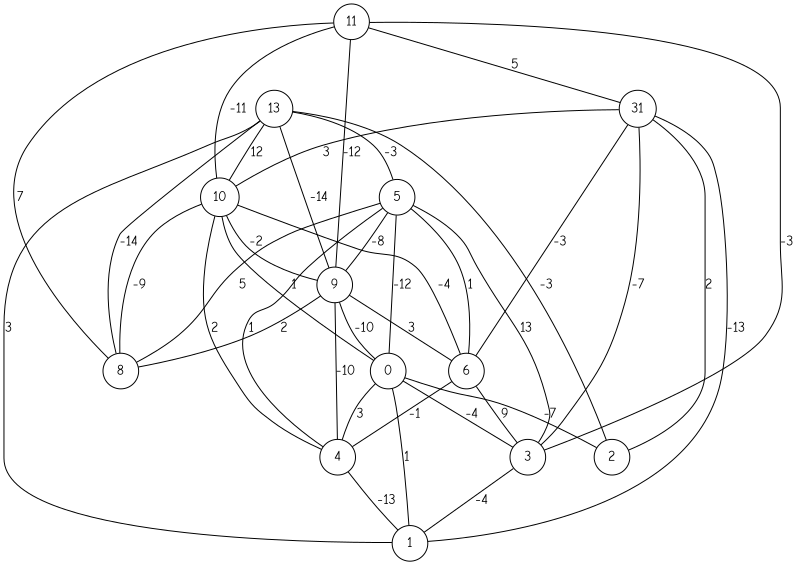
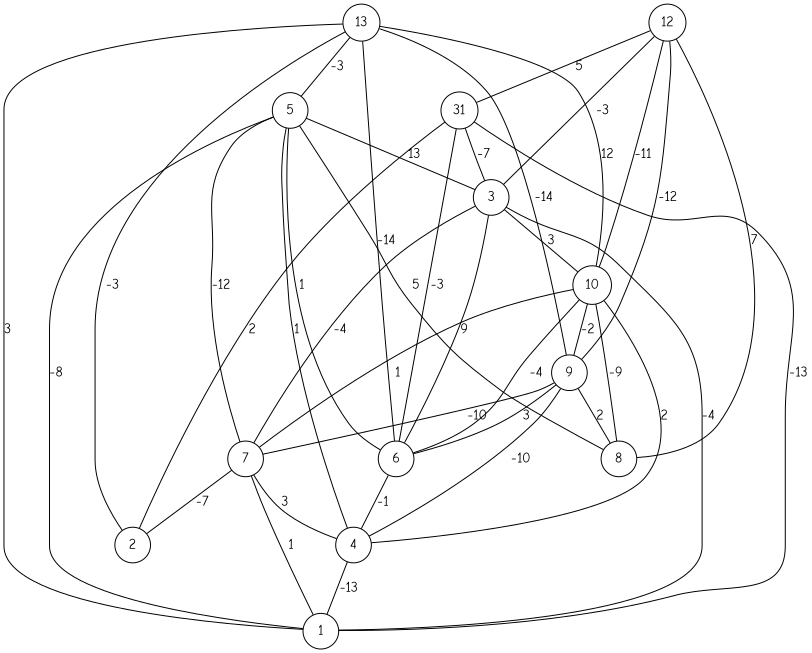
node "11": label "11" -> "12"
edge "31" -- "10": now "3" -- "10"
edge "13" -- "8": now "13" -- "6"
edge "5" -- "9": now "5" -- "1"
node "0": label "0" -> "7"
